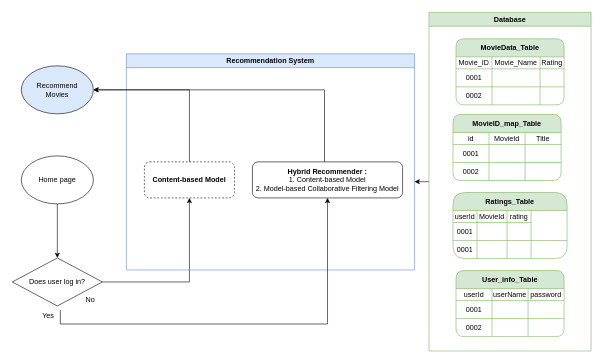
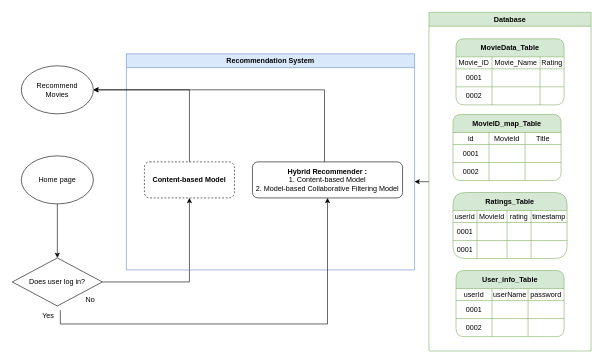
node "Recommend Movies": fillcolor #dae8fc -> #ffffff
node "timestamp": added
